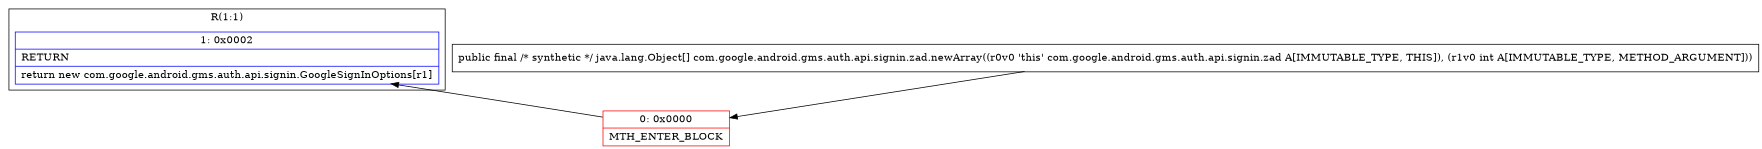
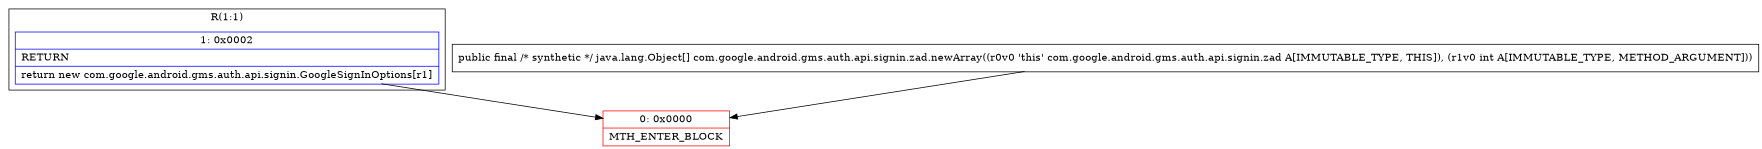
edge "0: 0x0000" -> "1: 0x0002": reversed
